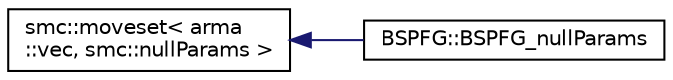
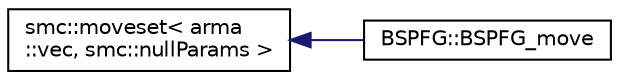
node "BSPFG::BSPFG_nullParams": label "BSPFG::BSPFG_nullParams" -> "BSPFG::BSPFG_move"
